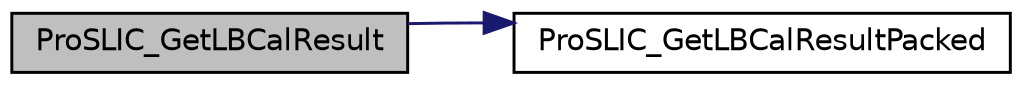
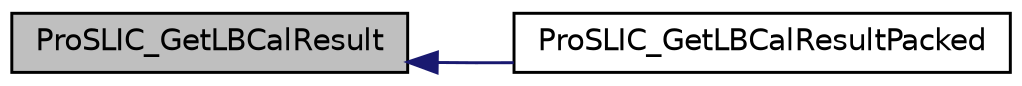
edge "ProSLIC_GetLBCalResult" -> "ProSLIC_GetLBCalResultPacked": reversed
